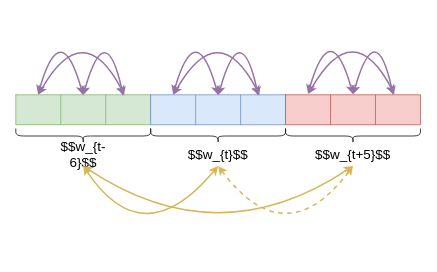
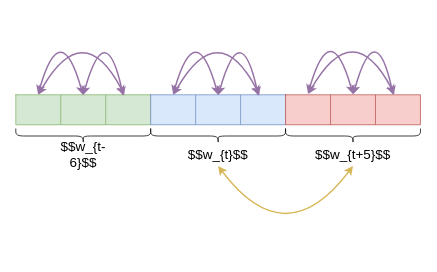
edge "$$w_{t-6}$$" -- "$$w_{t}$$": removed
edge "$$w_{t-6}$$" -- "$$w_{t+5}$$": removed
edge "$$w_{t}$$" -- "$$w_{t+5}$$": style dashed -> solid
